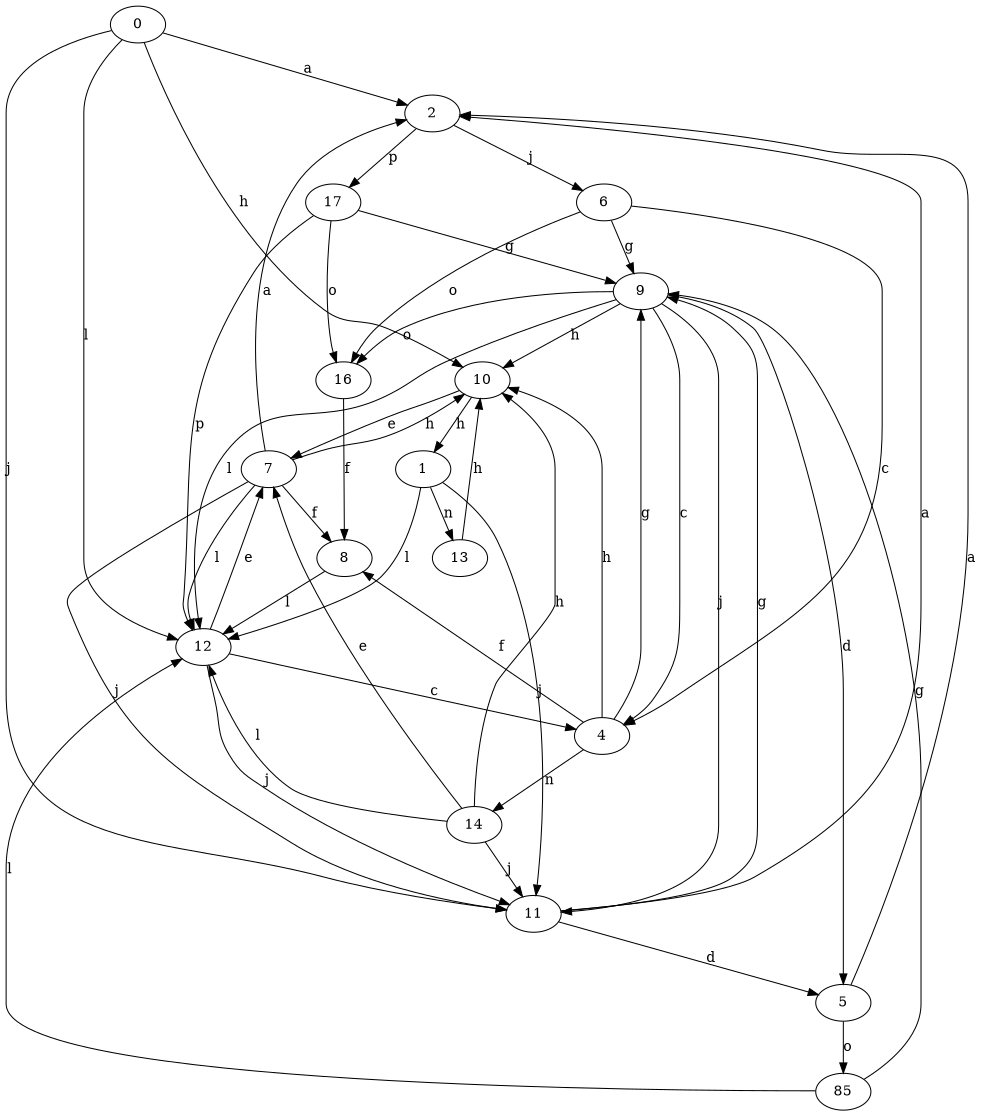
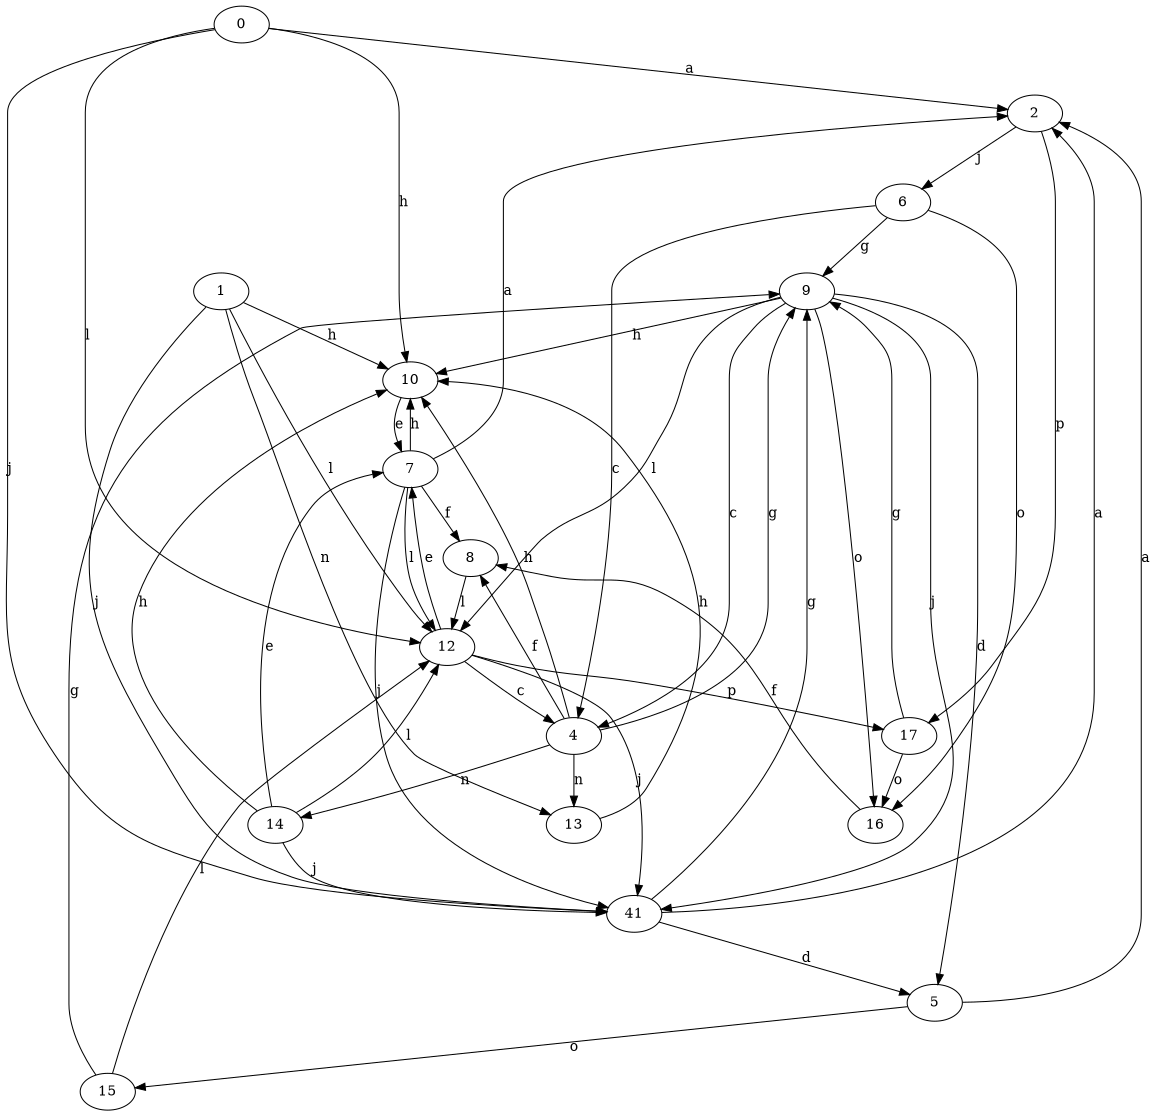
edge "17" -> "12": reversed
edge "10" -> "1": reversed
edge "4" -> "13": added, label "n"
node "11": label "11" -> "41"
node "85": label "85" -> "15"
